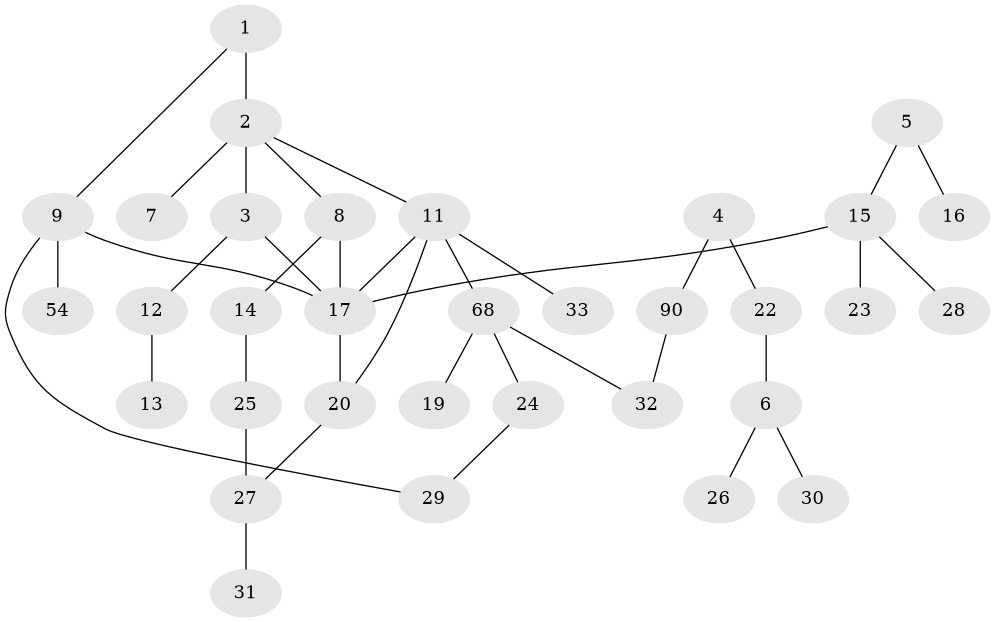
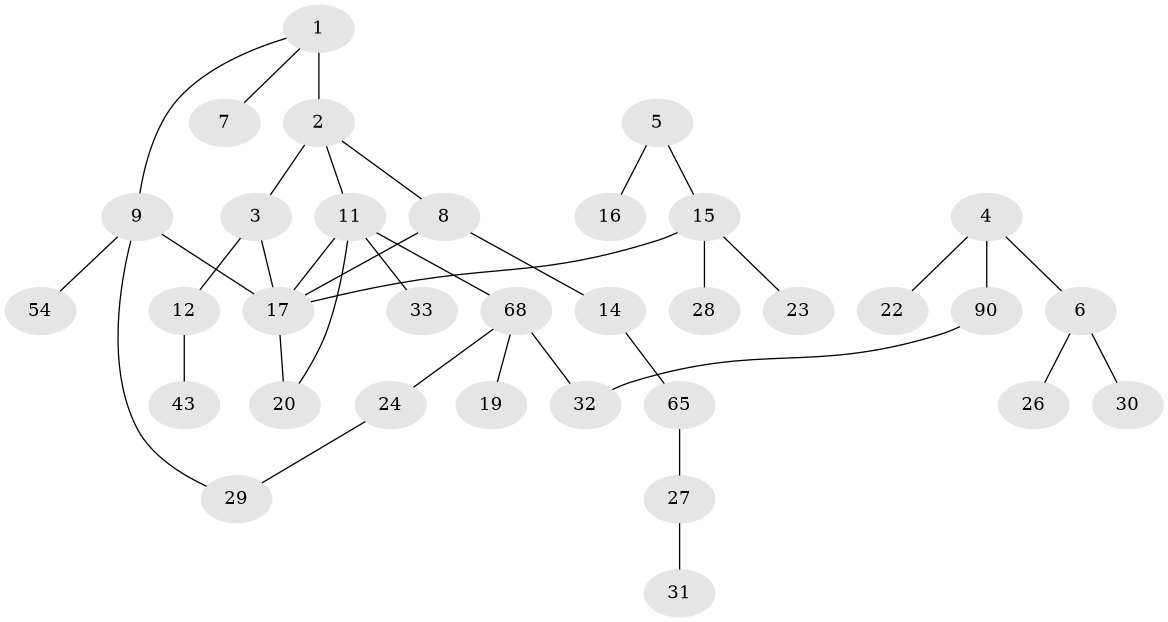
edge "2" -- "7": now "1" -- "7"
edge "22" -- "6": now "4" -- "6"
node "13": label "13" -> "43"
node "25": label "25" -> "65"
edge "20" -- "27": removed
